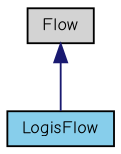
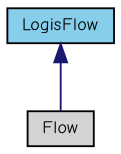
edge "LogisFlow" -> "Flow": reversed
